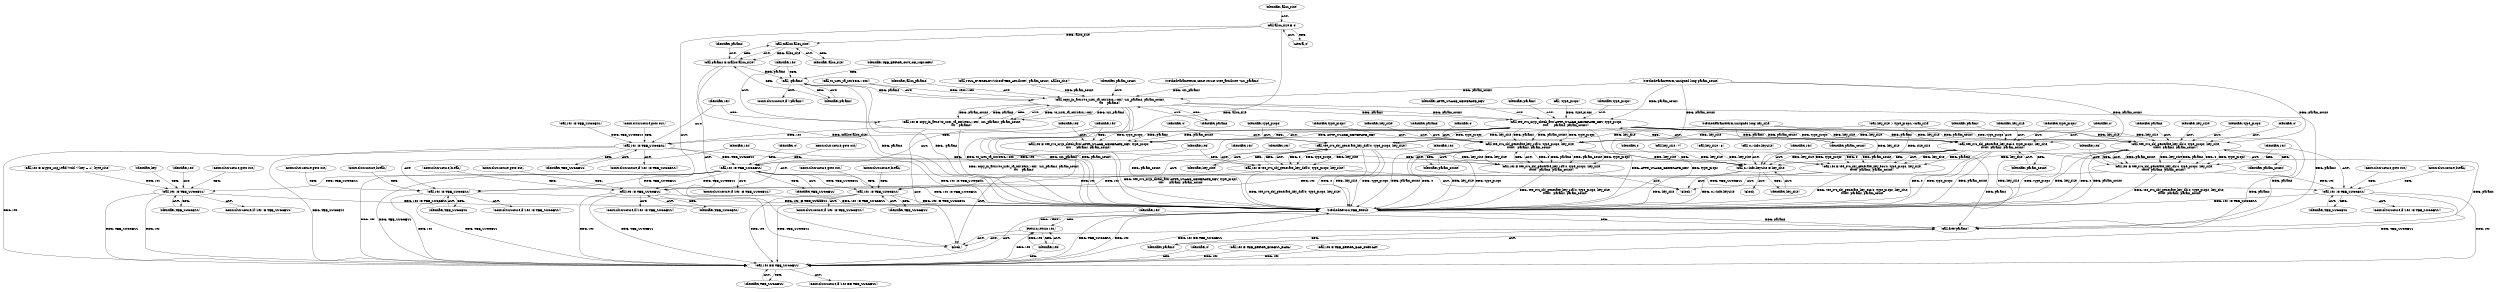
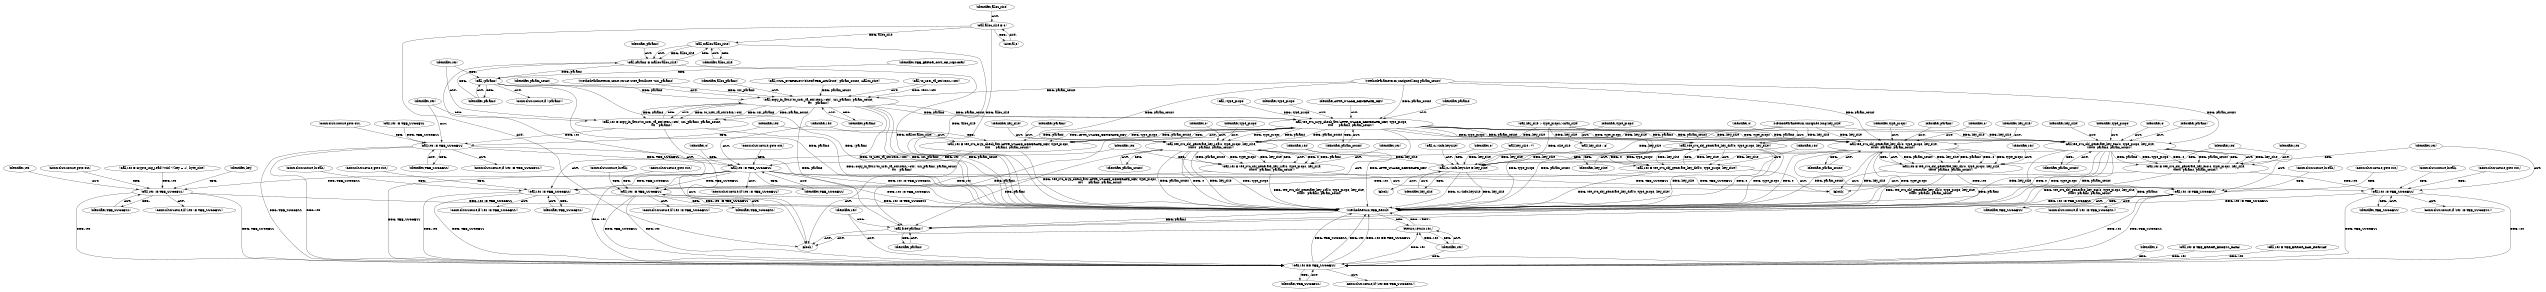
edge "(Call,key_size > type_props->max_size)" -> "(Call,tee_svc_obj_generate_key_dsa(o, type_props, key_size))": now "(Call,key_size > type_props->max_size)" -> "(Call,key_size / 8)"
edge "(Call,malloc(alloc_size))" -> "(MethodReturn,TEE_Result)": added, label "DDG: alloc_size"
